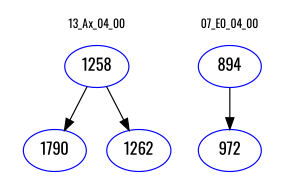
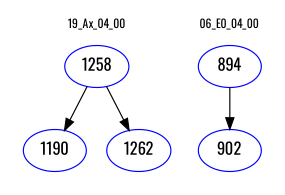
cluster "13_Ax_04_00": label "13_Ax_04_00" -> "19_Ax_04_00"
cluster "07_E0_04_00": label "07_E0_04_00" -> "06_E0_04_00"
node "1790": label "1790" -> "1190"
node "972": label "972" -> "902"
